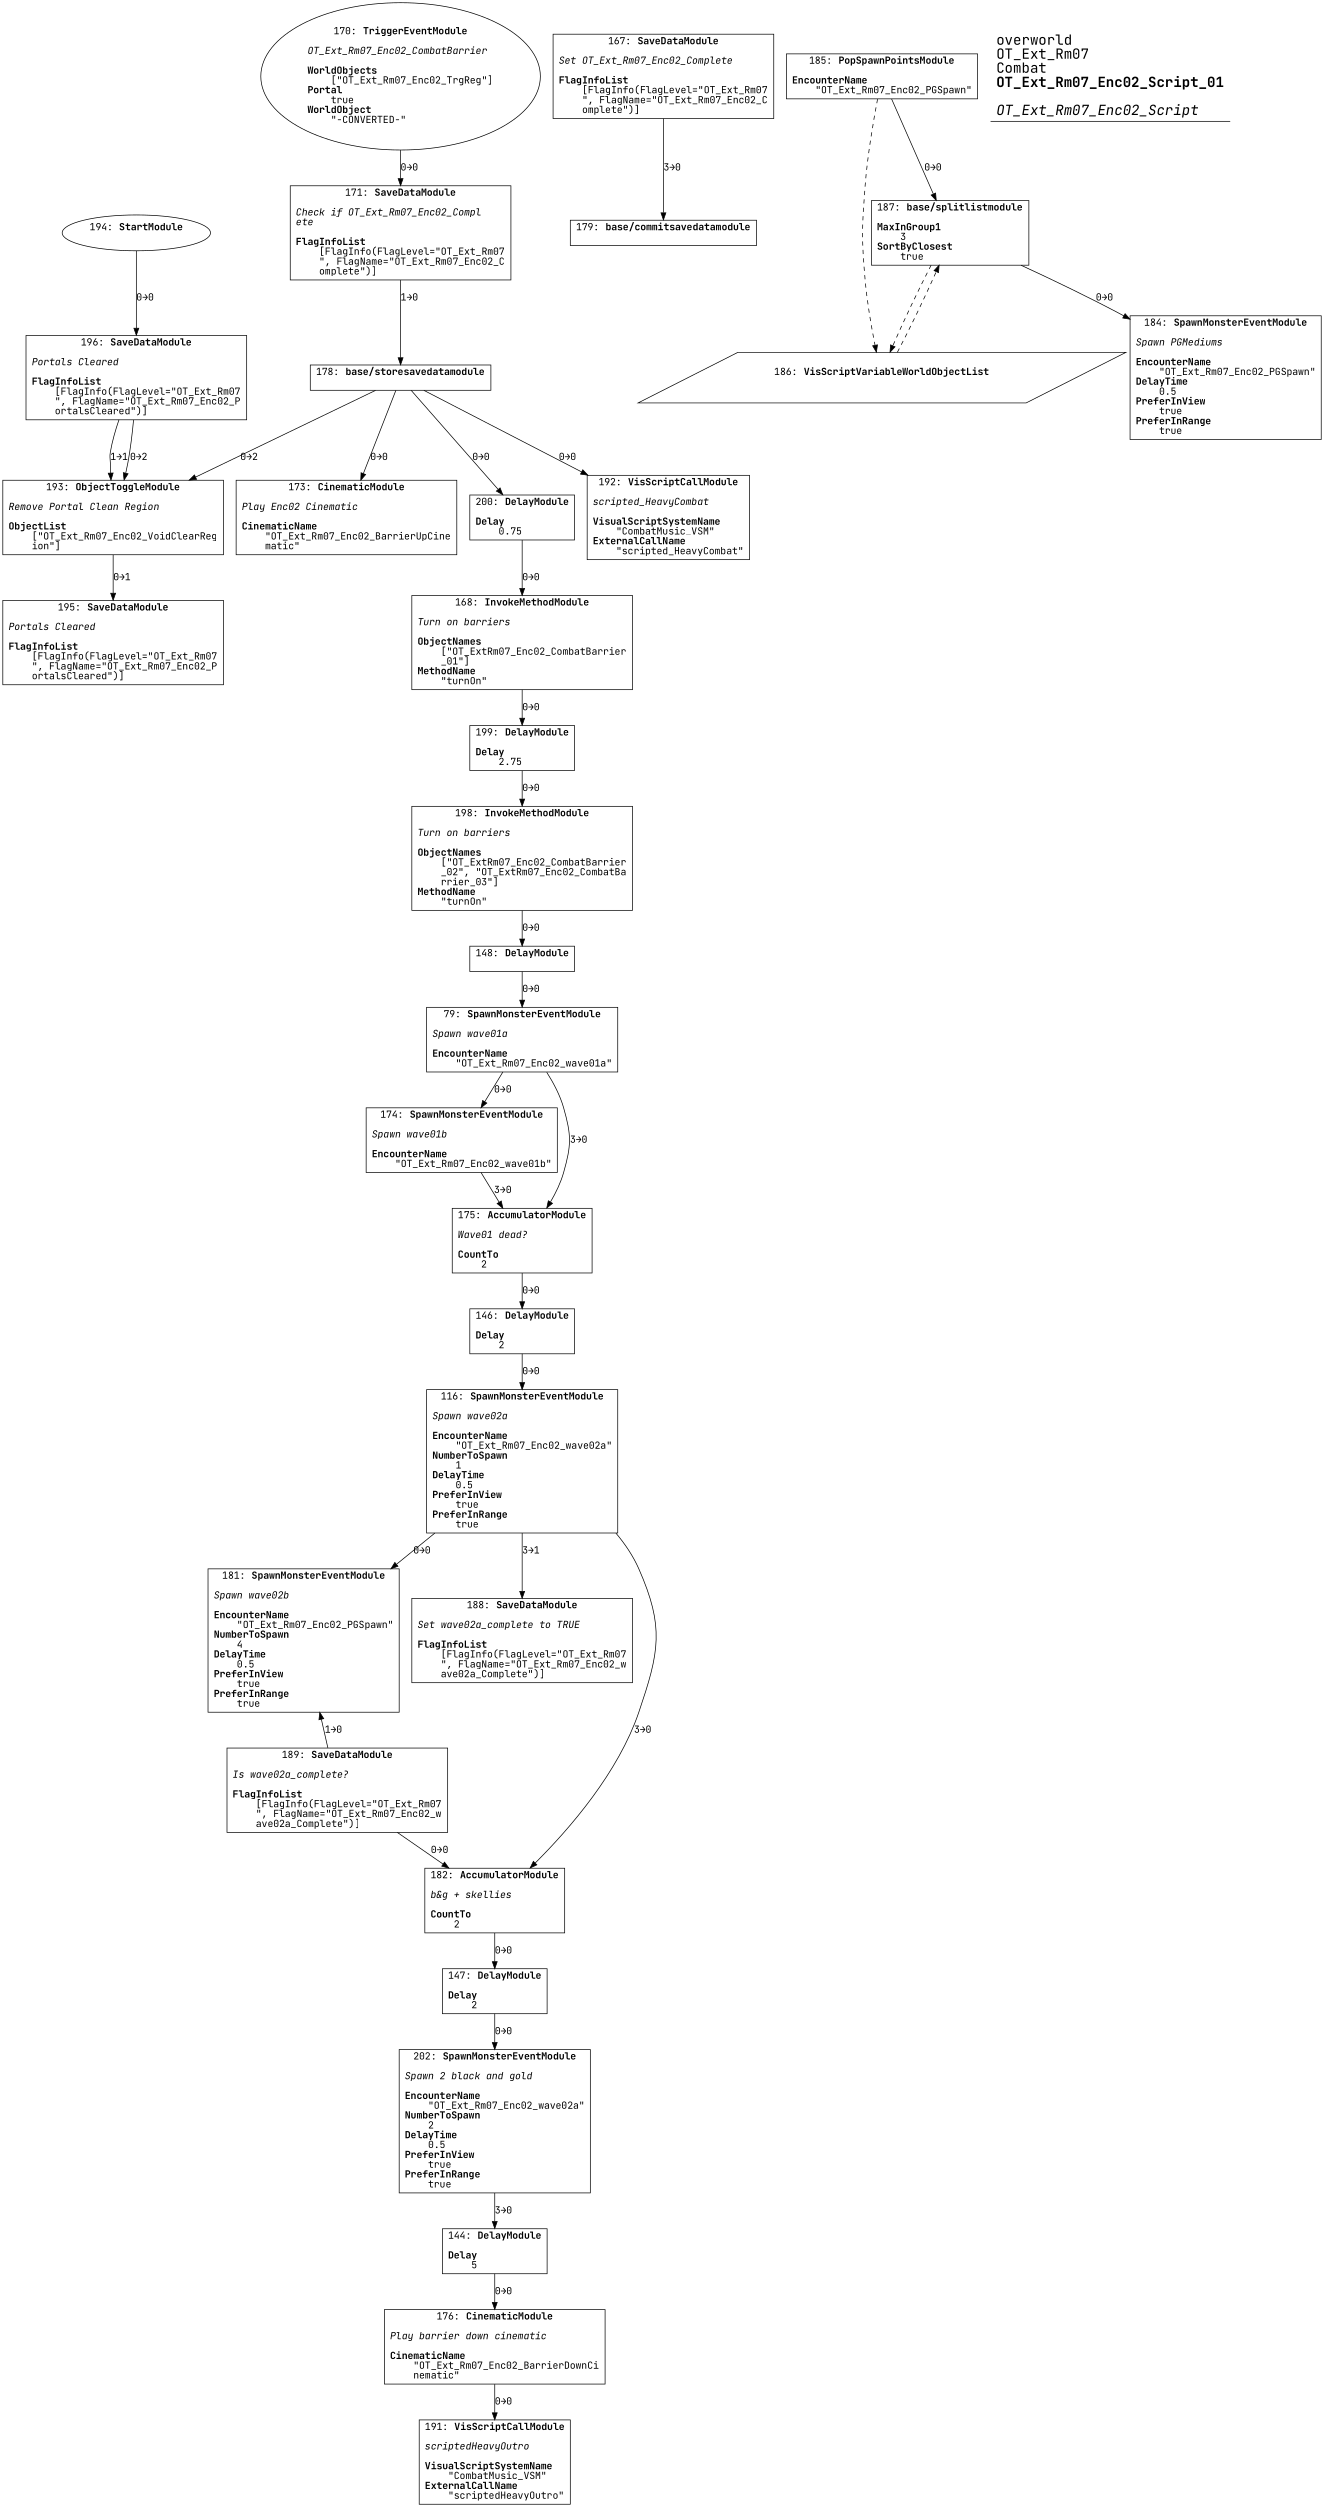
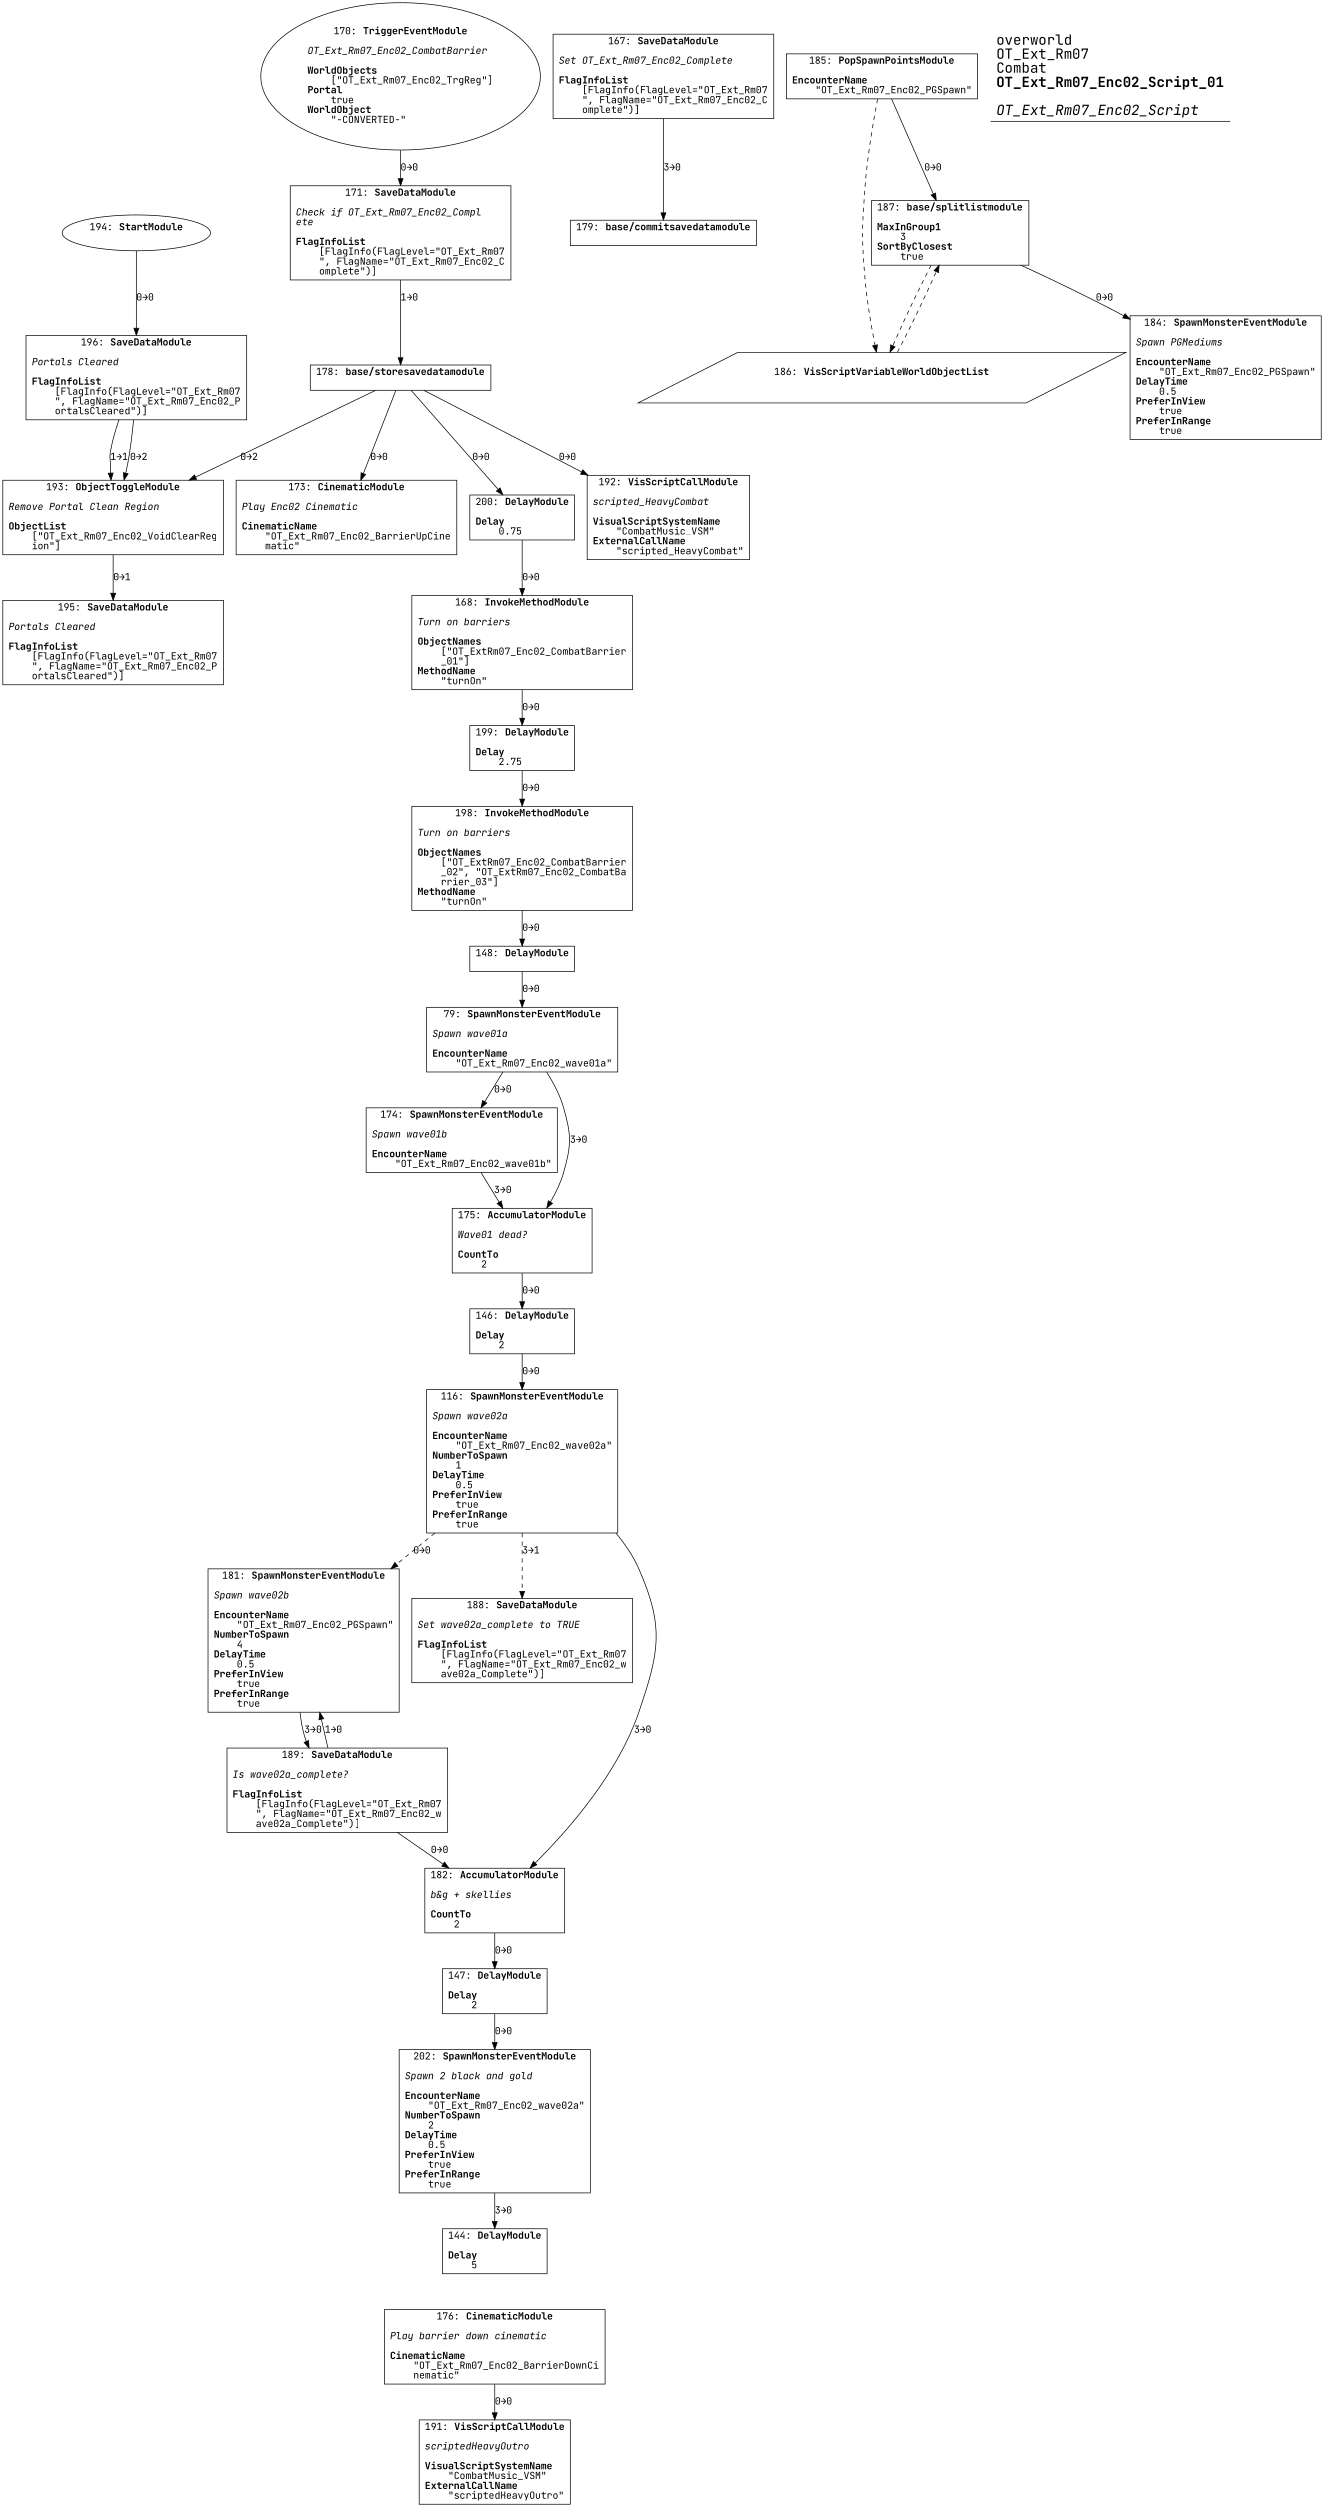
edge "116:" -> "181:": style solid -> dashed
edge "116:" -> "188:": style solid -> dashed
edge "181:" -> "189:": added, label "3→0"
edge "144:" -> "176:": removed, label "0→0"
